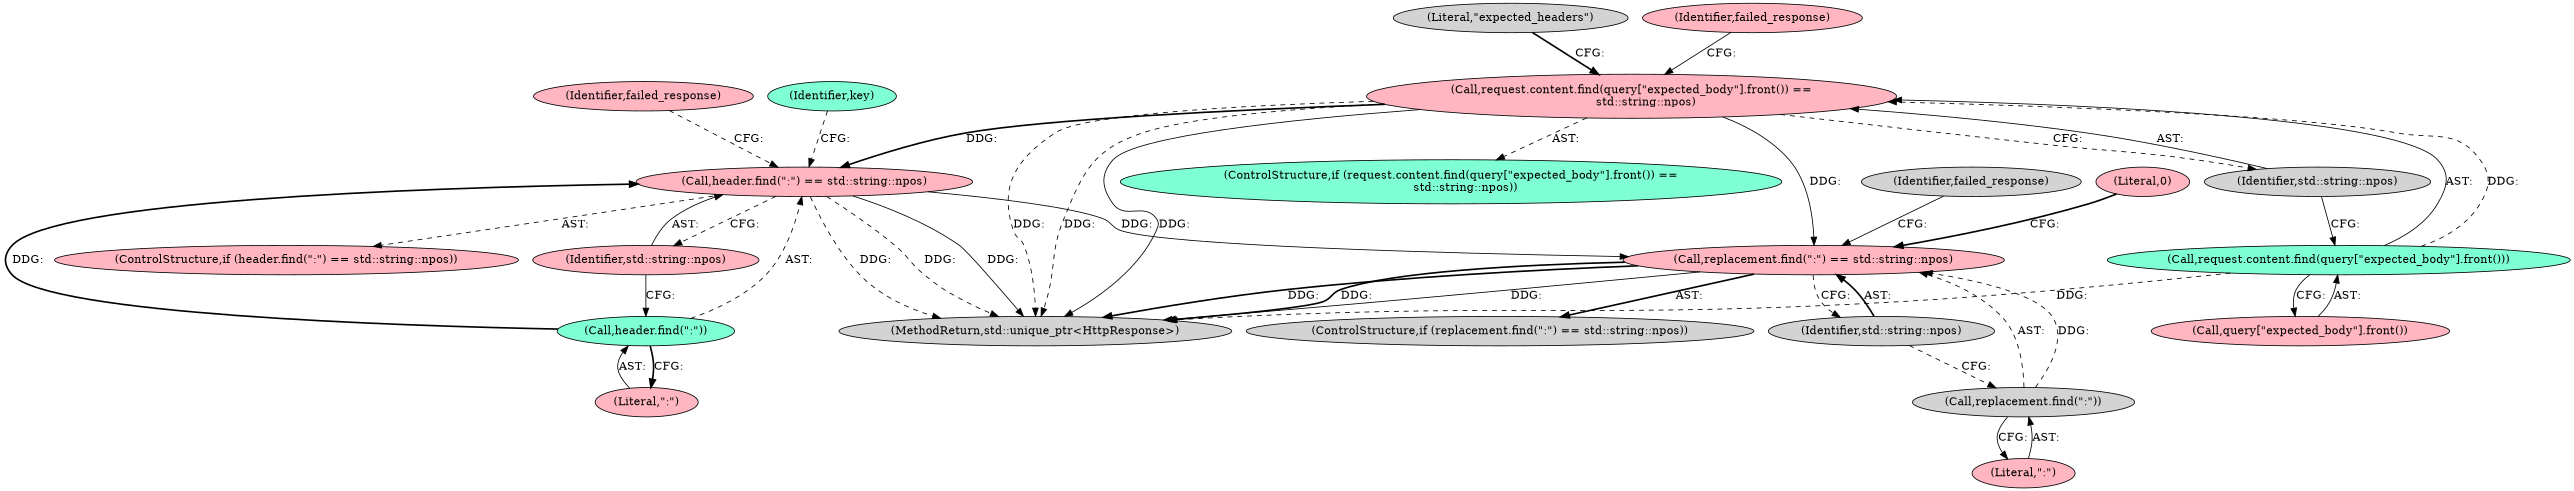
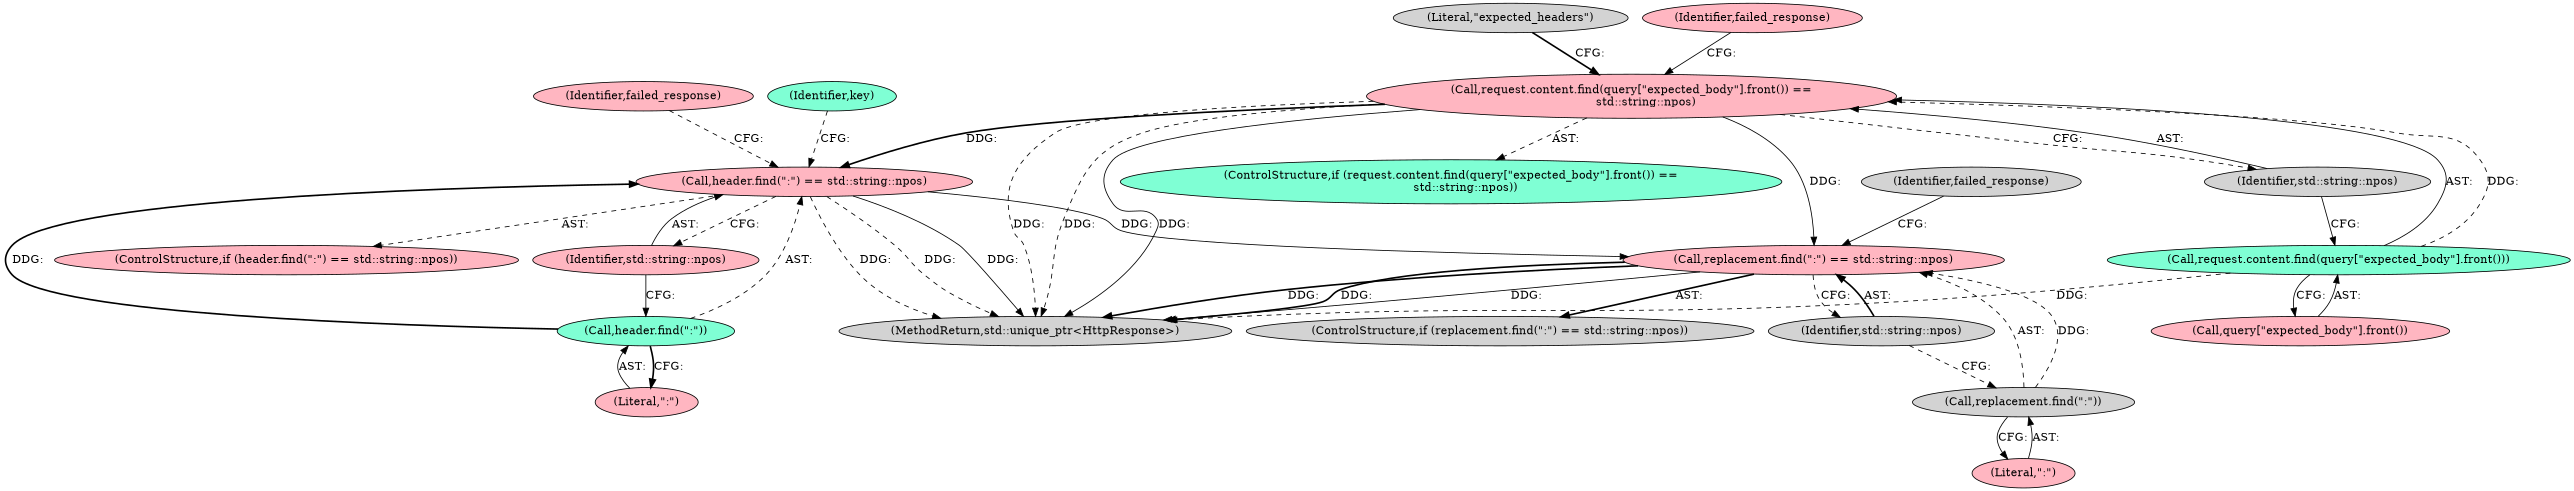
node "(Literal,0)": removed
